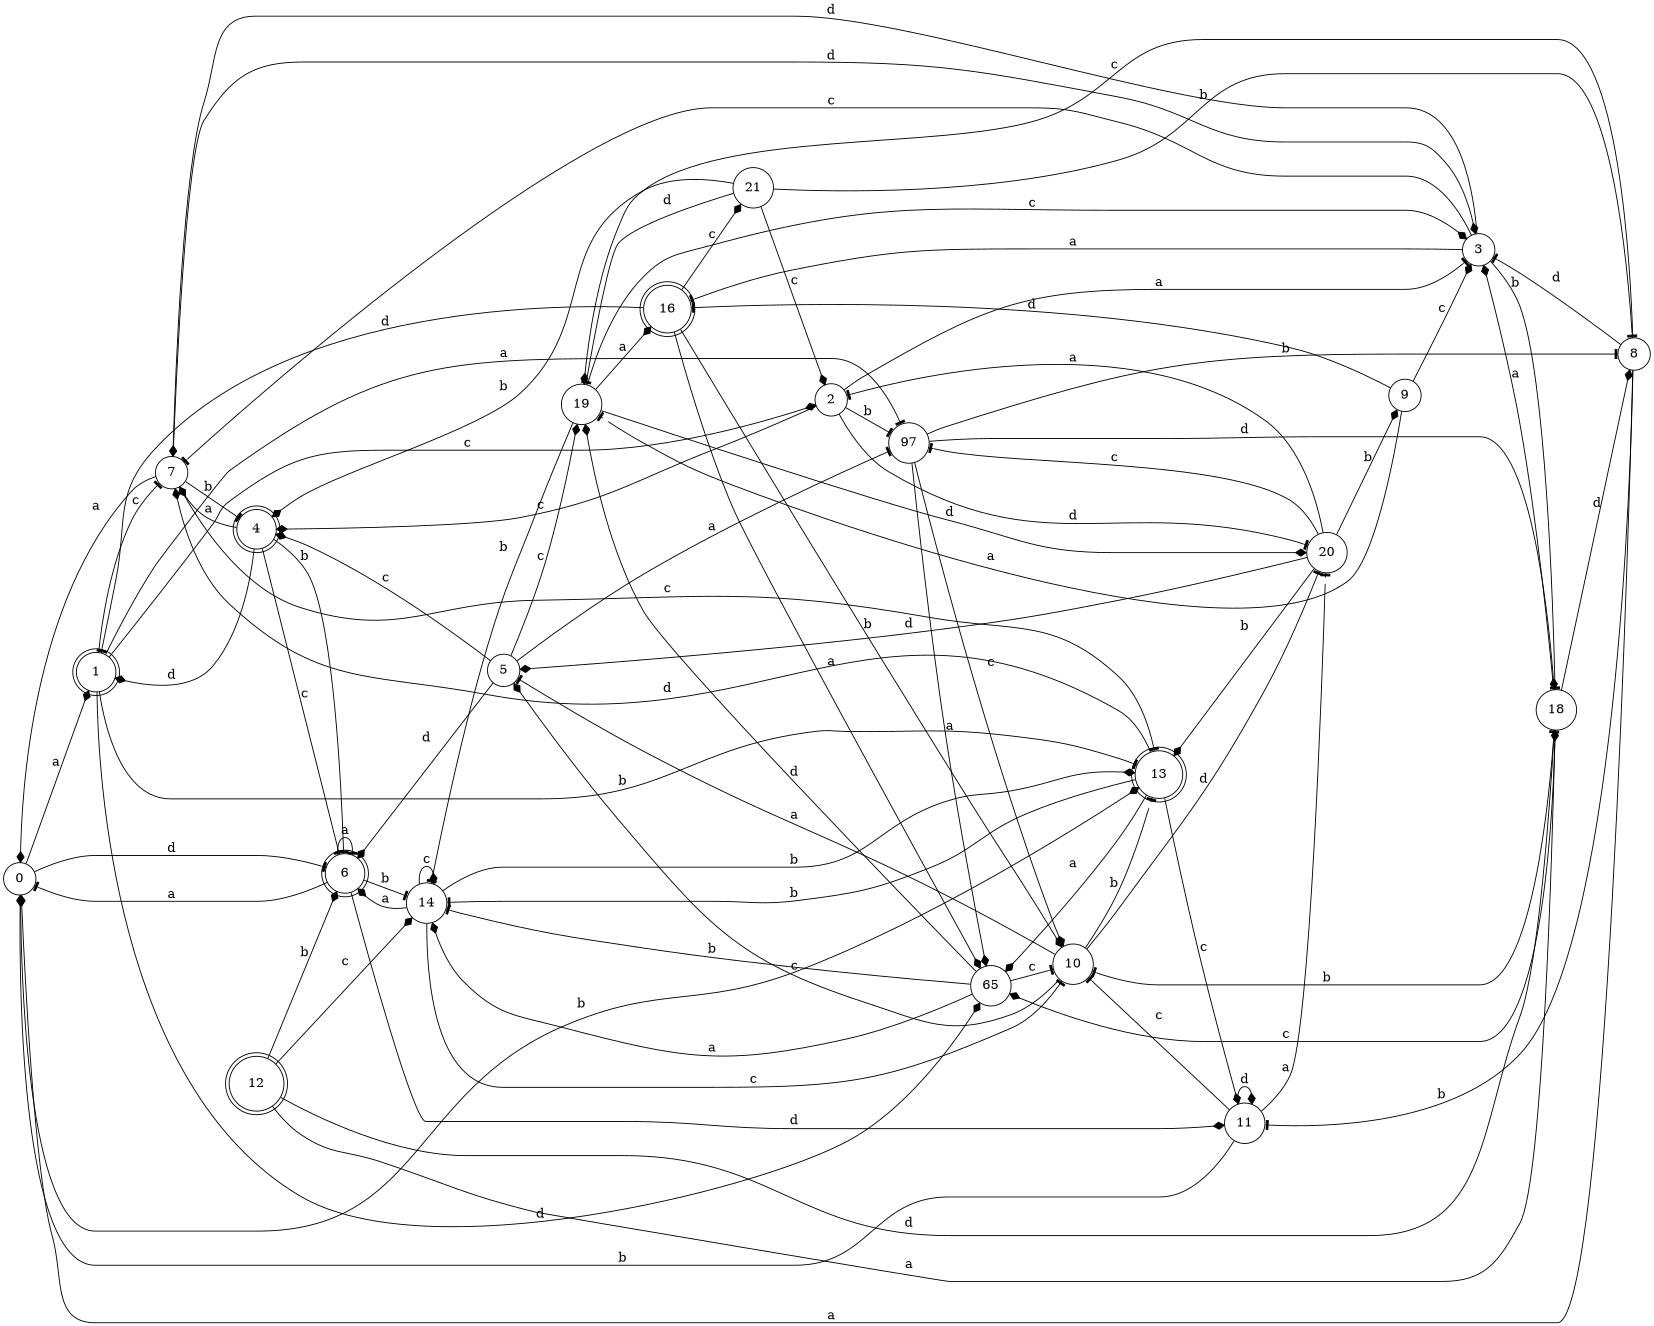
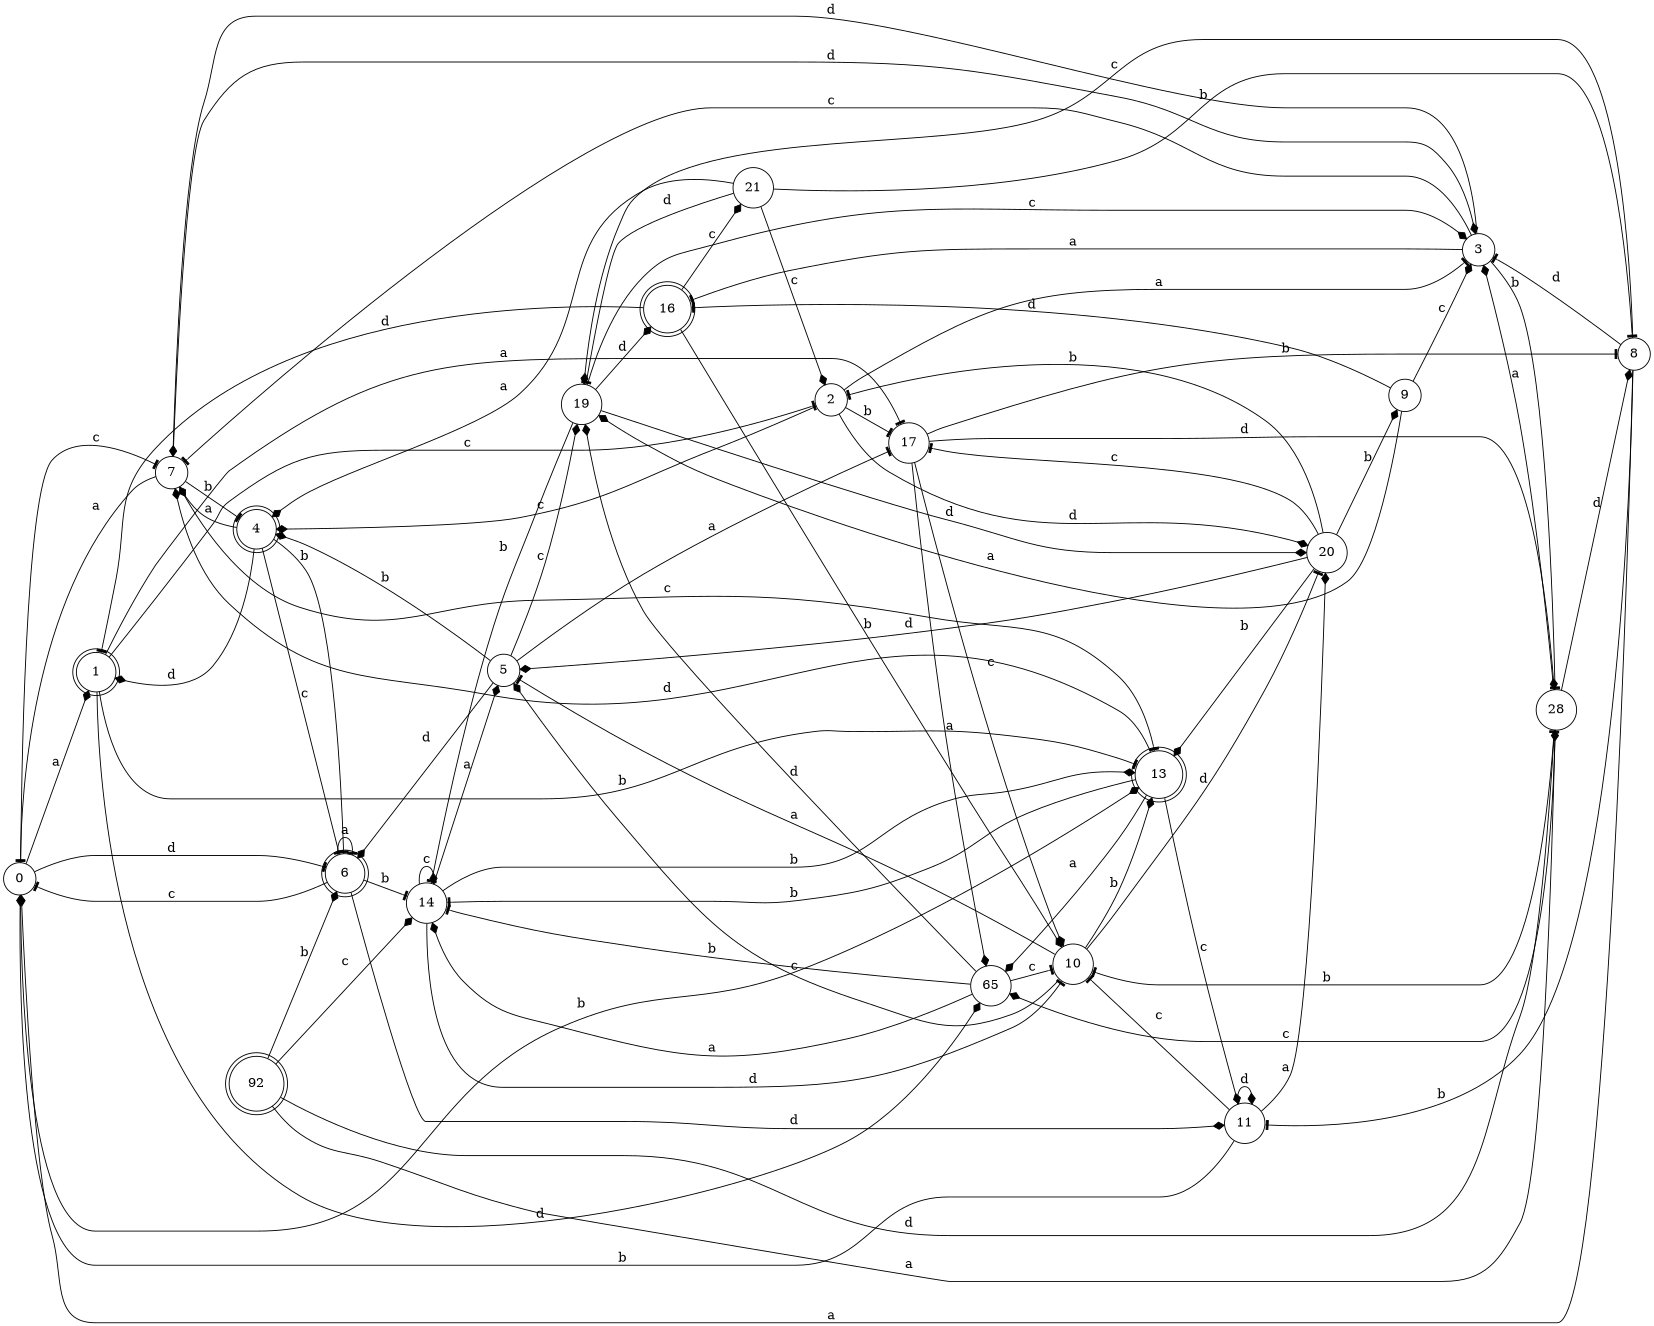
edge "19" -> "16": label "a" -> "d"
edge "20" -> "2": label "a" -> "b"
edge "21" -> "4": label "b" -> "a"
node "97": label "97" -> "17"
edge "1" -> "2": arrowhead diamond -> tee
edge "2" -> "20": arrowhead tee -> diamond
edge "1" -> "7": now "0" -> "7"
edge "5" -> "4": label "c" -> "b"
edge "9" -> "19": arrowhead tee -> diamond
edge "7" -> "0": arrowhead diamond -> tee
edge "16" -> "65": removed, label "a"
node "18": label "18" -> "28"
edge "11" -> "20": arrowhead tee -> diamond
edge "10" -> "13": arrowhead tee -> diamond
edge "6" -> "0": label "a" -> "c"
edge "14" -> "6": now "14" -> "5"
edge "14" -> "10": label "c" -> "d"
node "12": label "12" -> "92"
